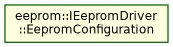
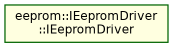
node "eeprom::IEepromDriver ::EepromConfiguration": label "eeprom::IEepromDriver ::EepromConfiguration" -> "eeprom::IEepromDriver ::IEepromDriver"
